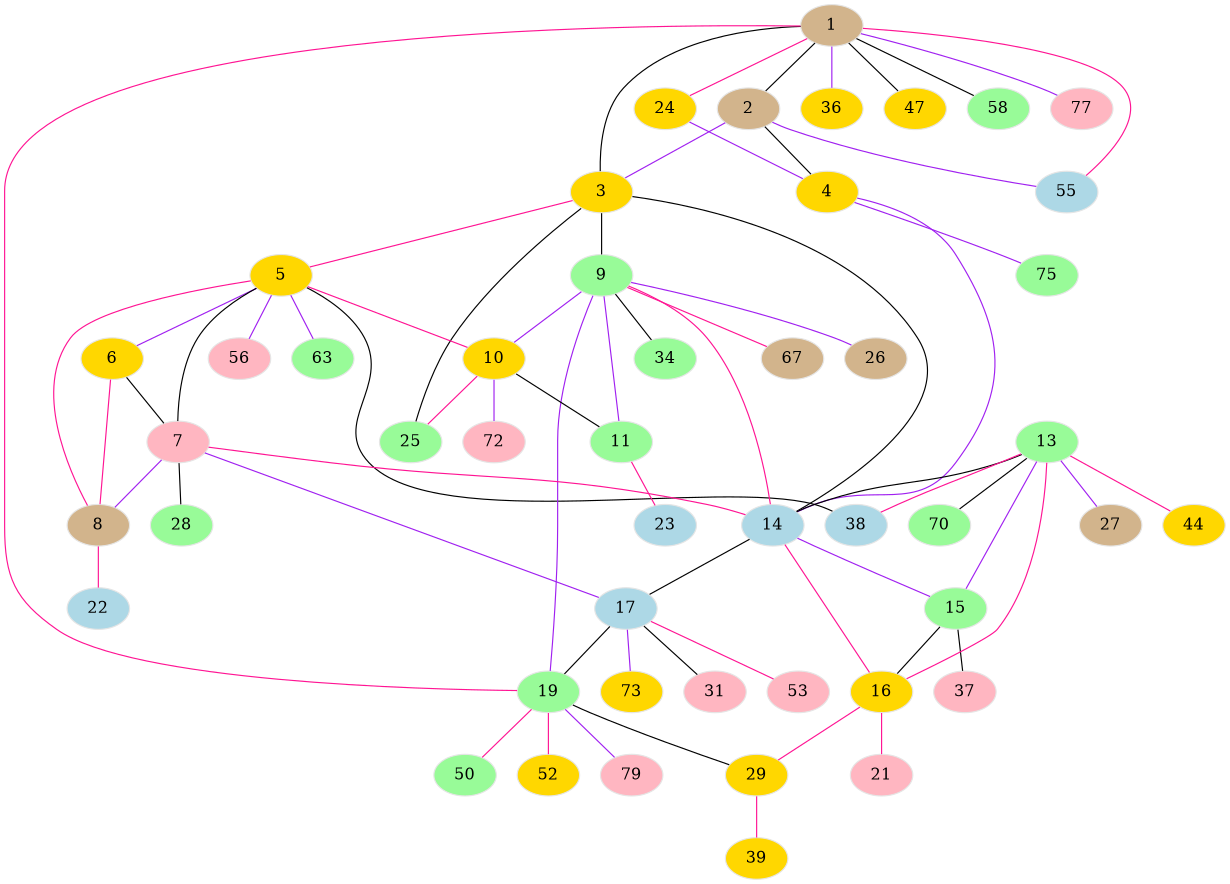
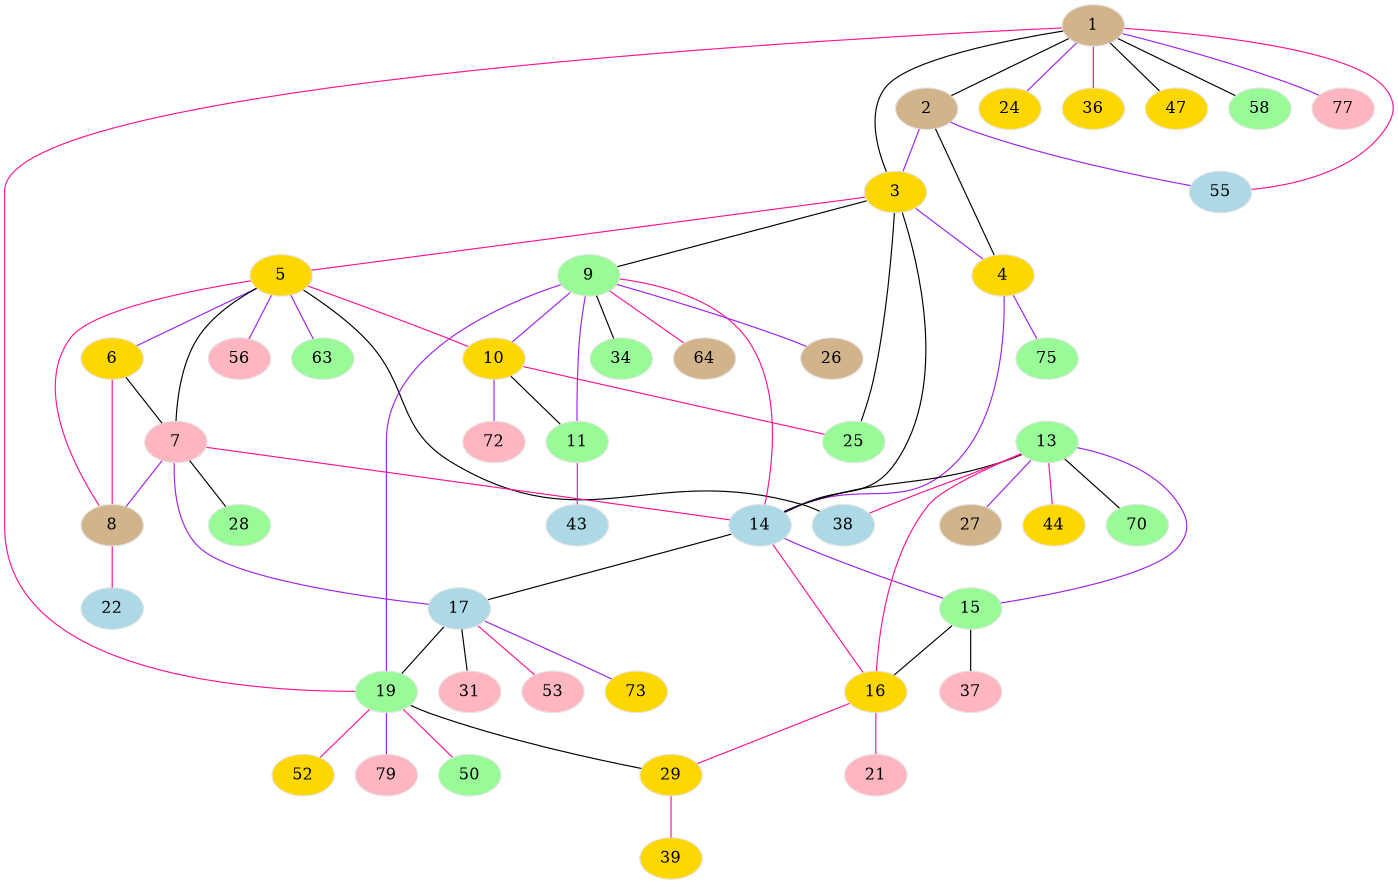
edge "1" -- "24": color deeppink -> purple
edge "24" -- "4": now "3" -- "4"
node "67": label "67" -> "64"
node "23": label "23" -> "43"
